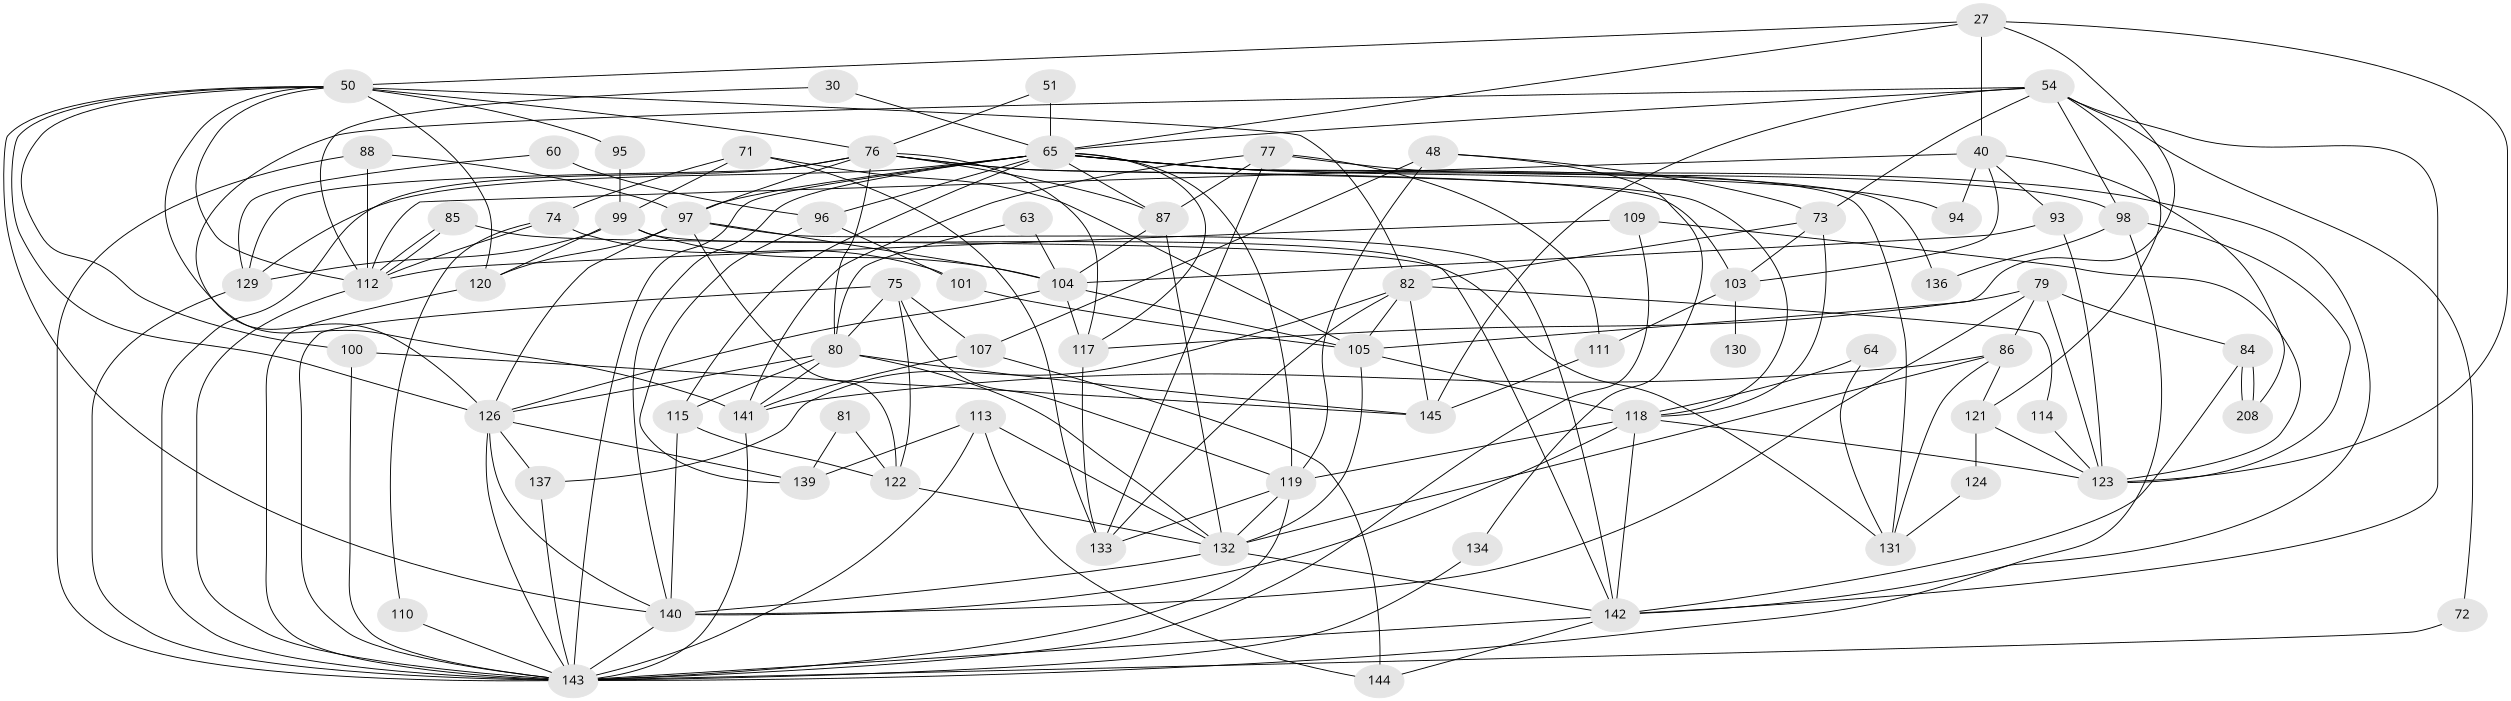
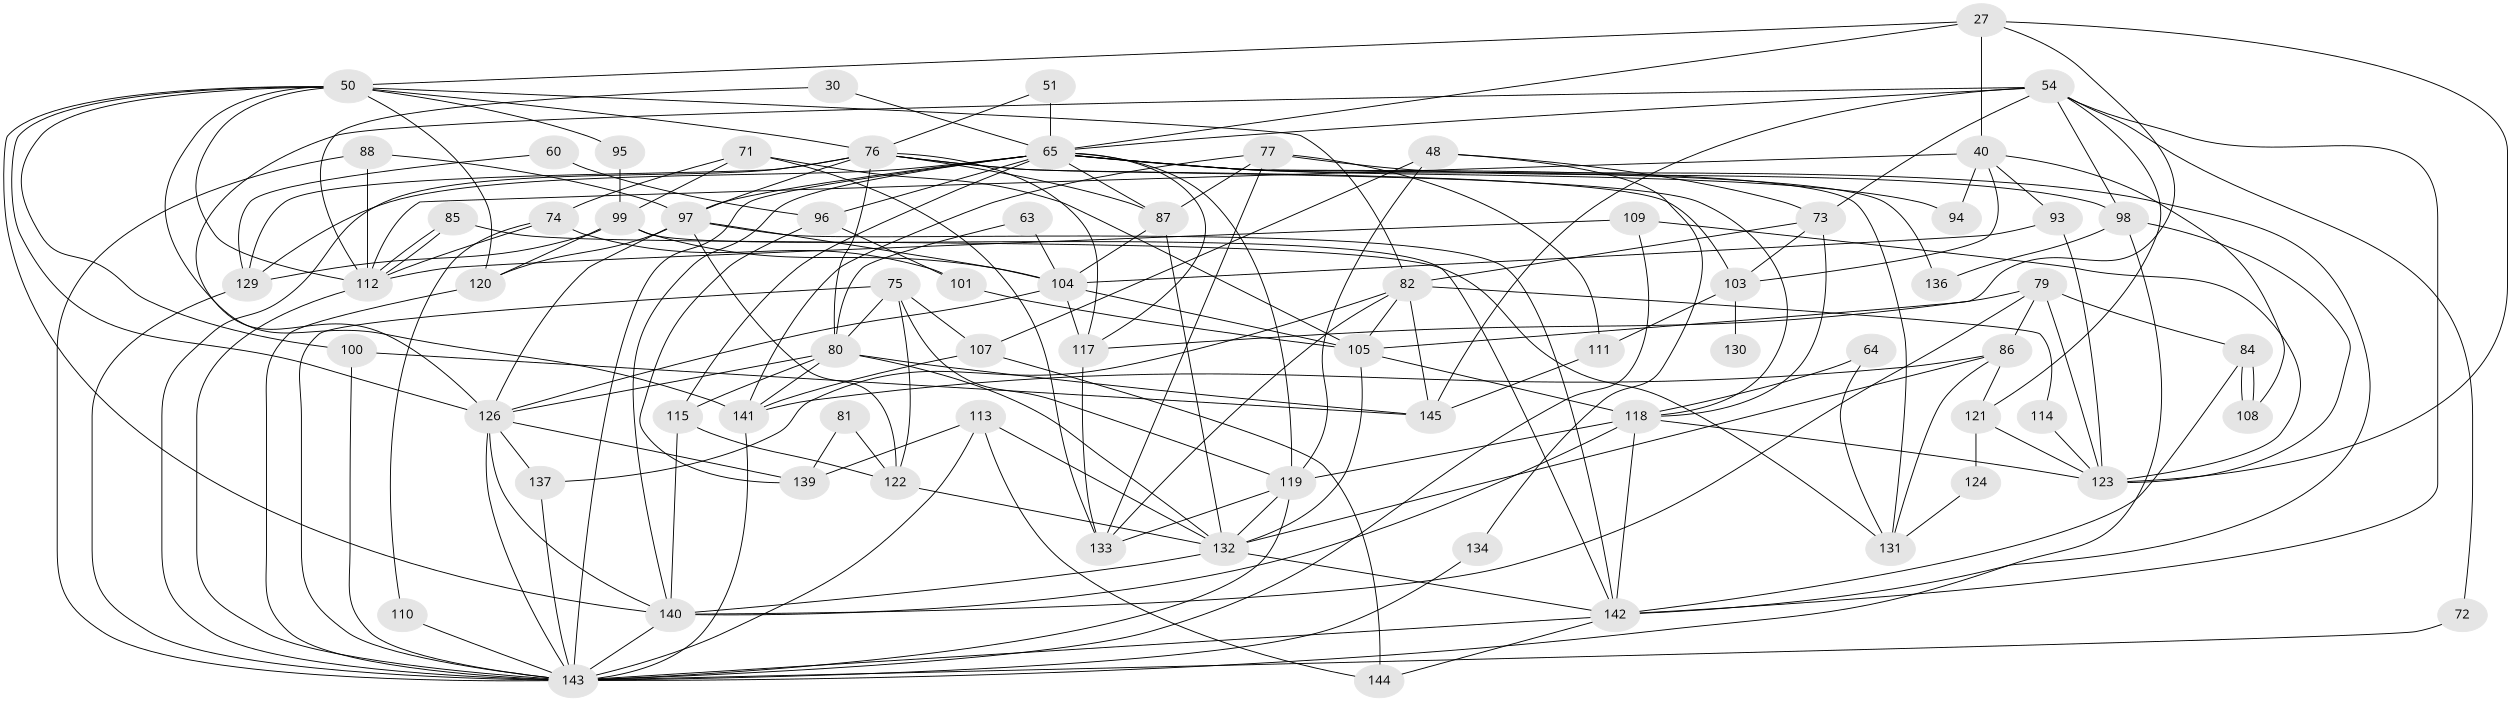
node "208": label "208" -> "108"
